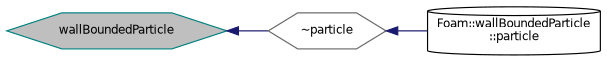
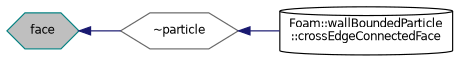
node "wallBoundedParticle": label "wallBoundedParticle" -> "face"
node "Foam::wallBoundedParticle ::particle": label "Foam::wallBoundedParticle ::particle" -> "Foam::wallBoundedParticle ::crossEdgeConnectedFace"
